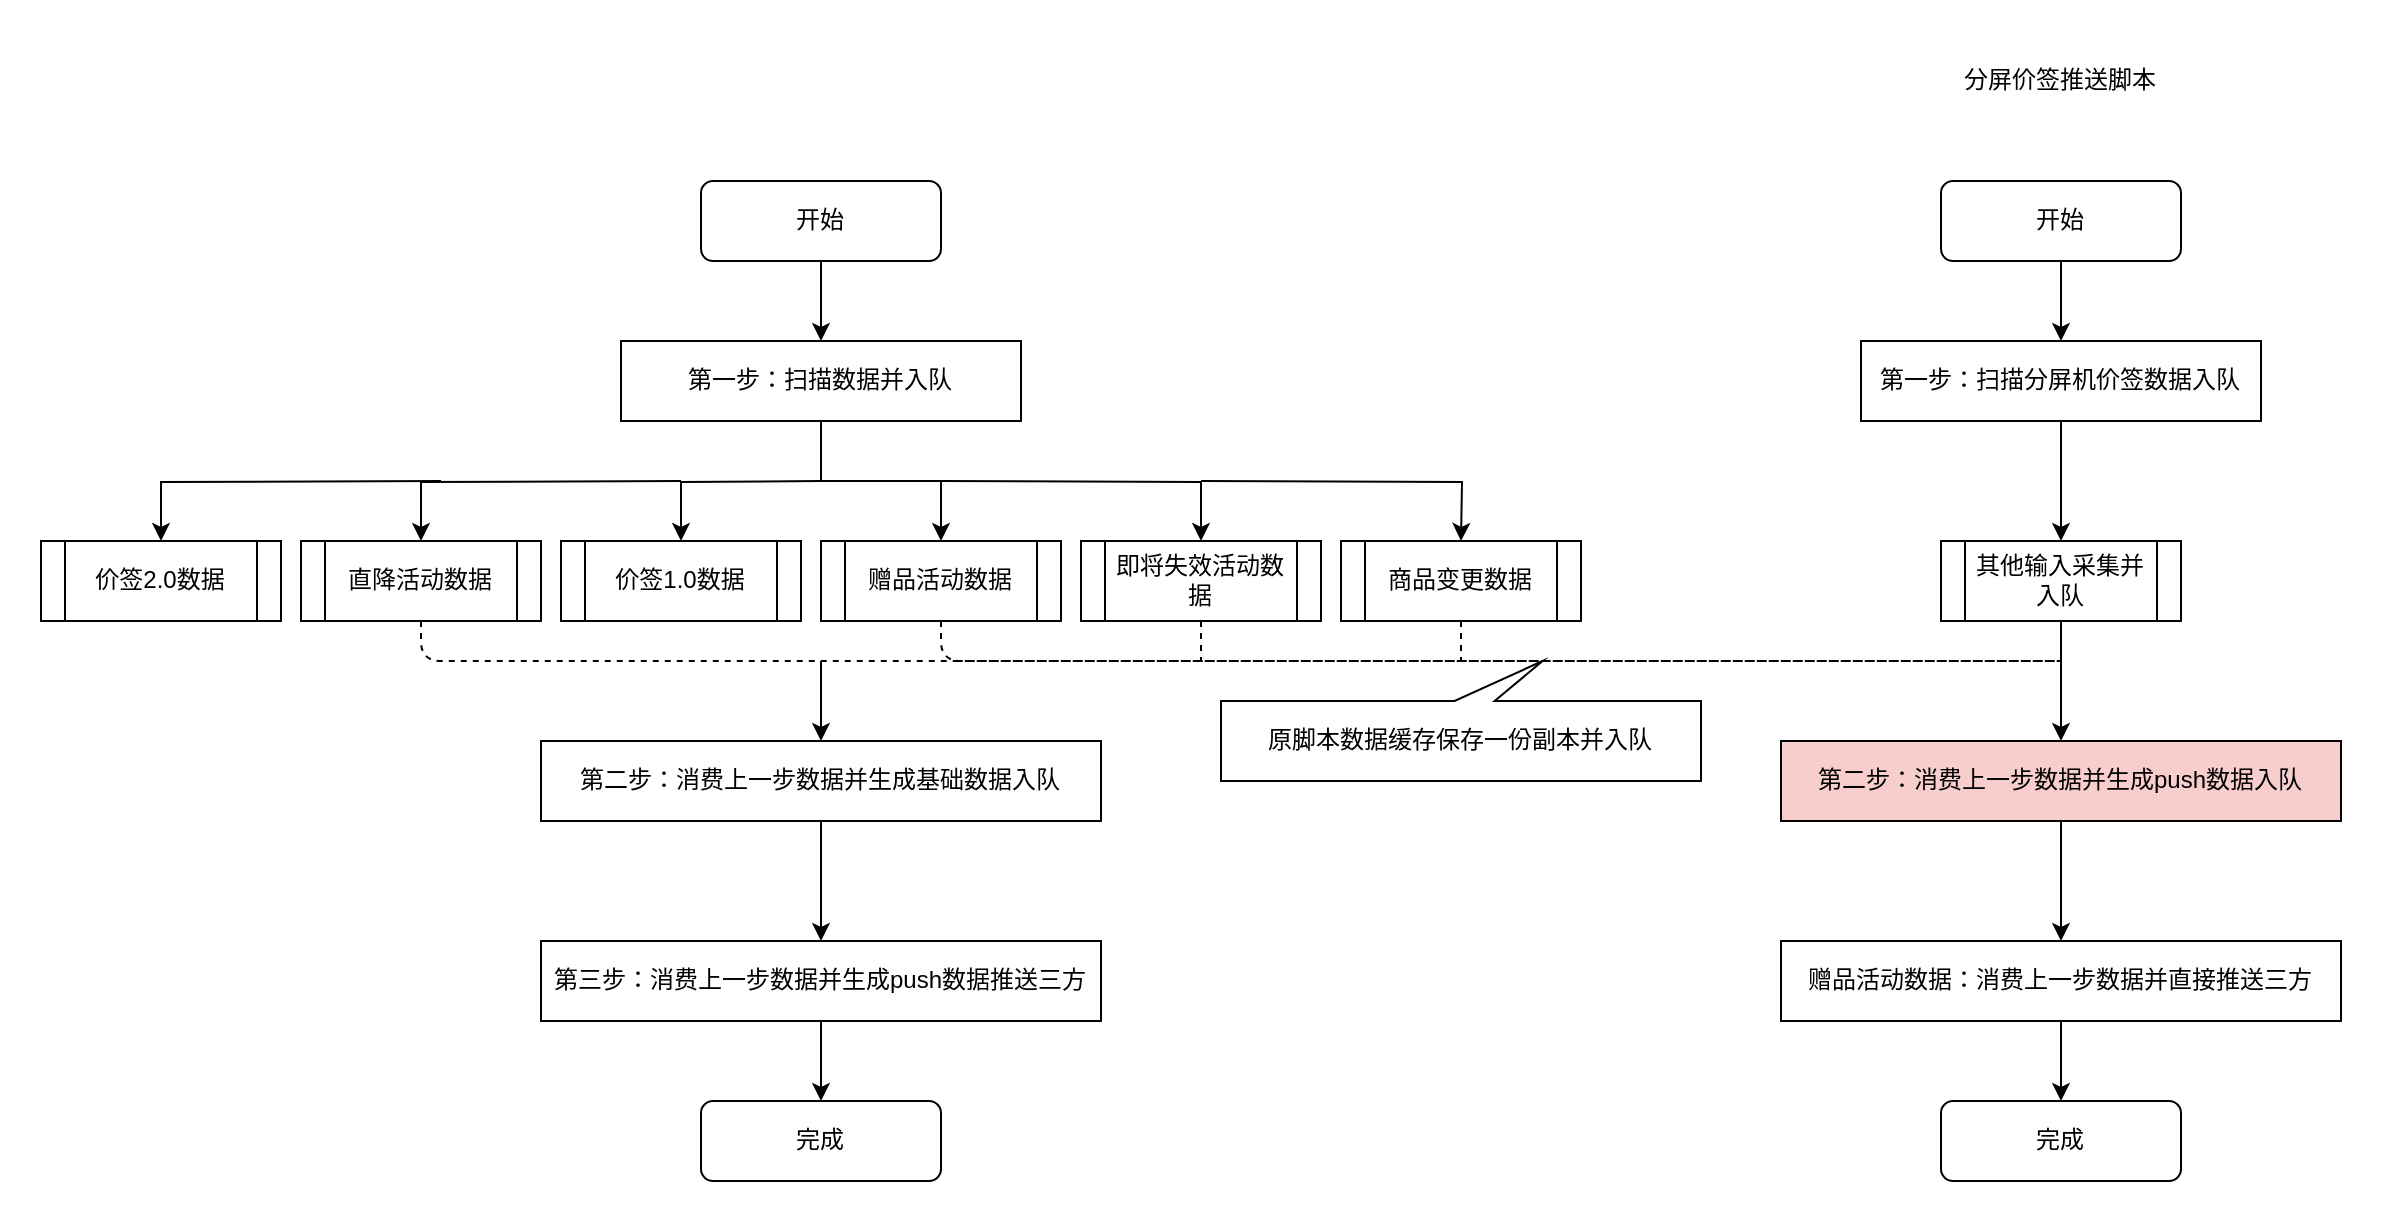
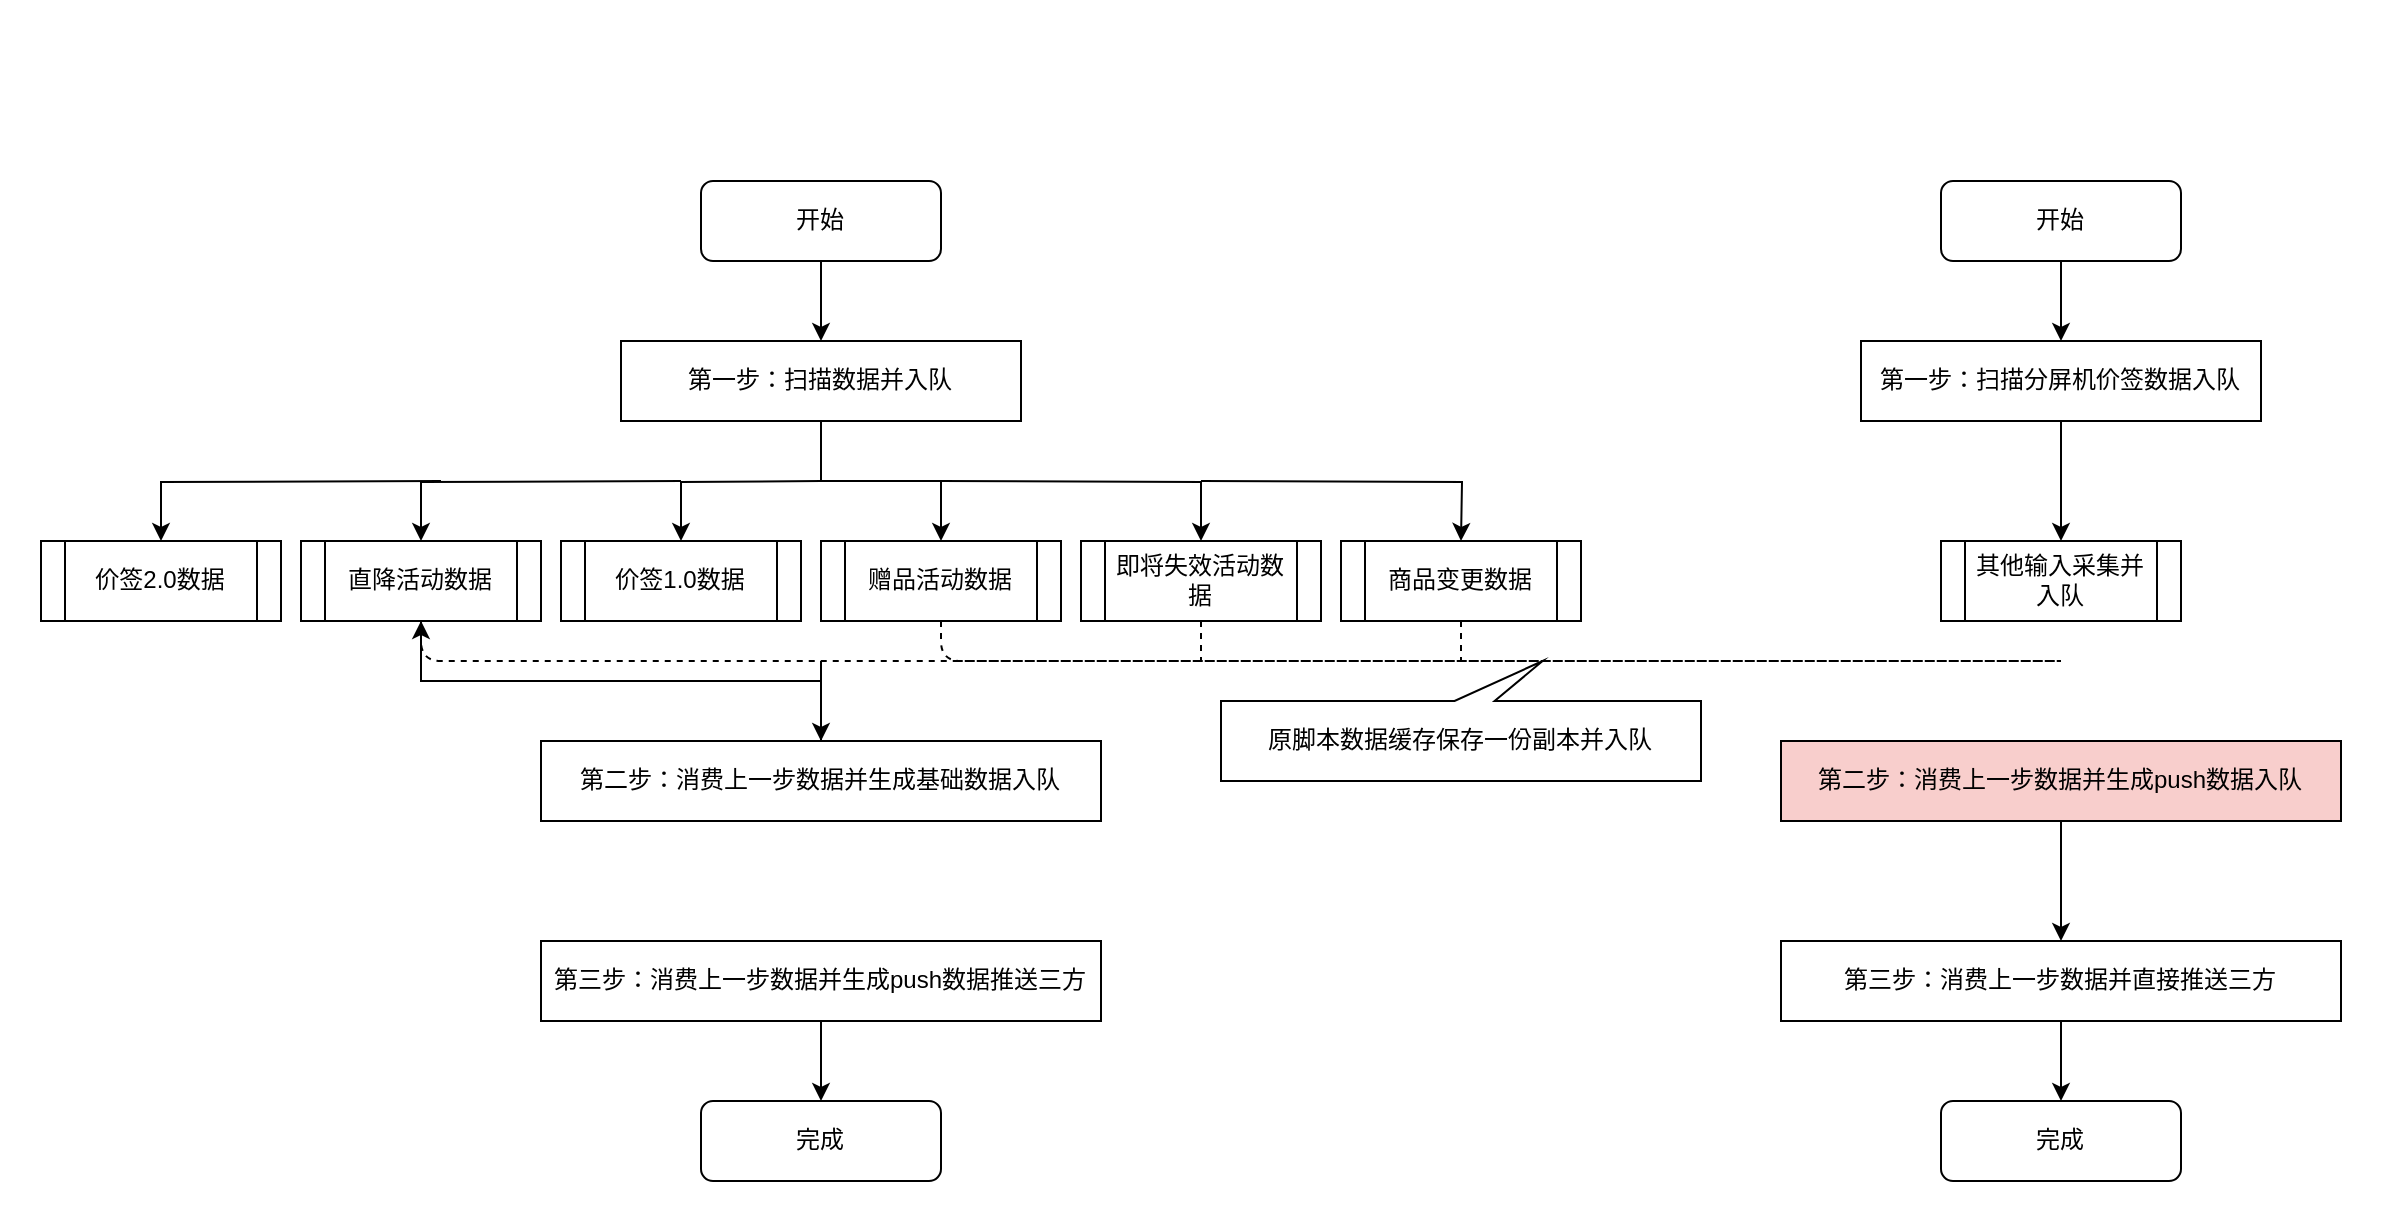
node "分屏价签推送脚本": removed
edge "其他输入采集并入队" -> "第二步：消费上一步数据并生成push数据入队": removed
edge "第二步：消费上一步数据并生成基础数据入队" -> "第三步：消费上一步数据并生成push数据推送三方": now "第二步：消费上一步数据并生成基础数据入队" -> "直降活动数据"
node "赠品活动数据：消费上一步数据并直接推送三方": label "赠品活动数据：消费上一步数据并直接推送三方" -> "第三步：消费上一步数据并直接推送三方"
